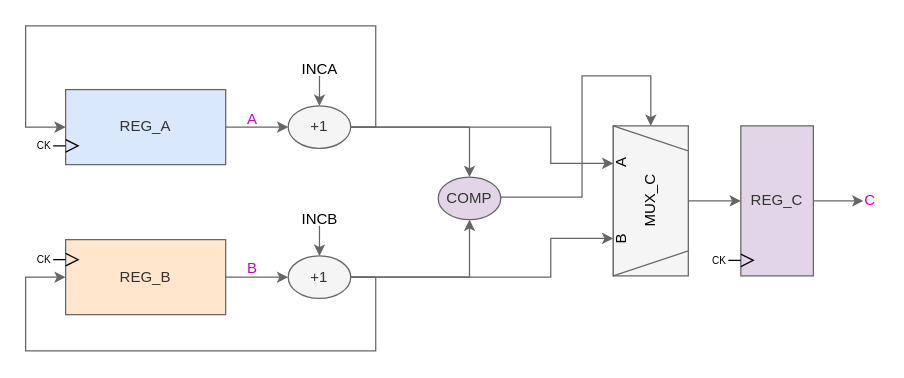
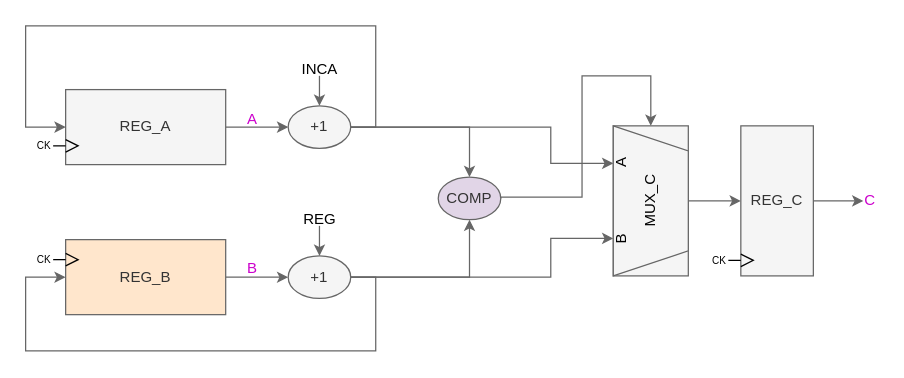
node "REG_A": fillcolor #dae8fc -> #f5f5f5
node "REG_C": fillcolor #e1d5e7 -> #f5f5f5
node "INCB": label "INCB" -> "REG"
